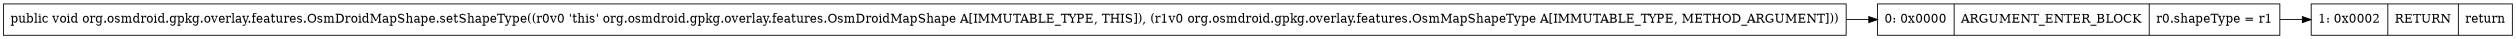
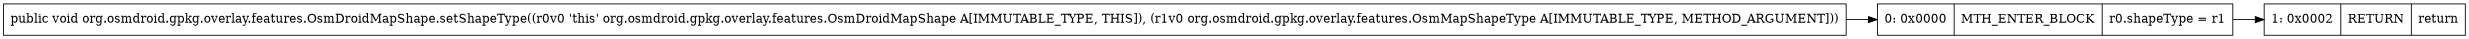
node "0: 0x0000": text "ARGUMENT_ENTER_BLOCK" -> "MTH_ENTER_BLOCK"
